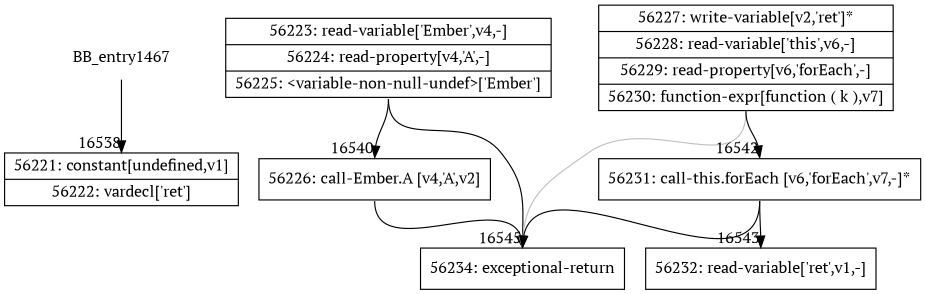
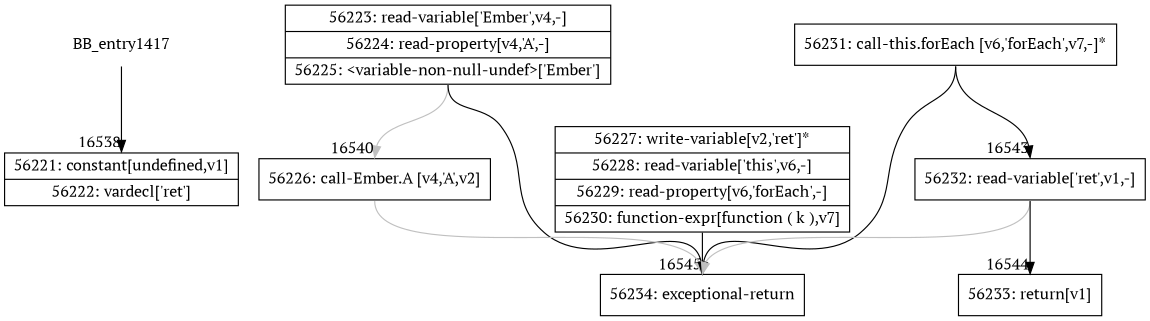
node "BB_entry1467": label "BB_entry1467" -> "BB_entry1417"
edge "56223: read-variable['Ember',v4,-]" -> "56226: call-Ember.A [v4,'A',v2]": color black -> gray
edge "56227: write-variable[v2,'ret']*" -> "56231: call-this.forEach [v6,'forEach',v7,-]*": removed
edge "56227: write-variable[v2,'ret']*" -> "56234: exceptional-return": color gray -> black
edge "56226: call-Ember.A [v4,'A',v2]" -> "56234: exceptional-return": color black -> gray
edge "56232: read-variable['ret',v1,-]" -> "56234: exceptional-return": added
node "56233: return[v1]": added
